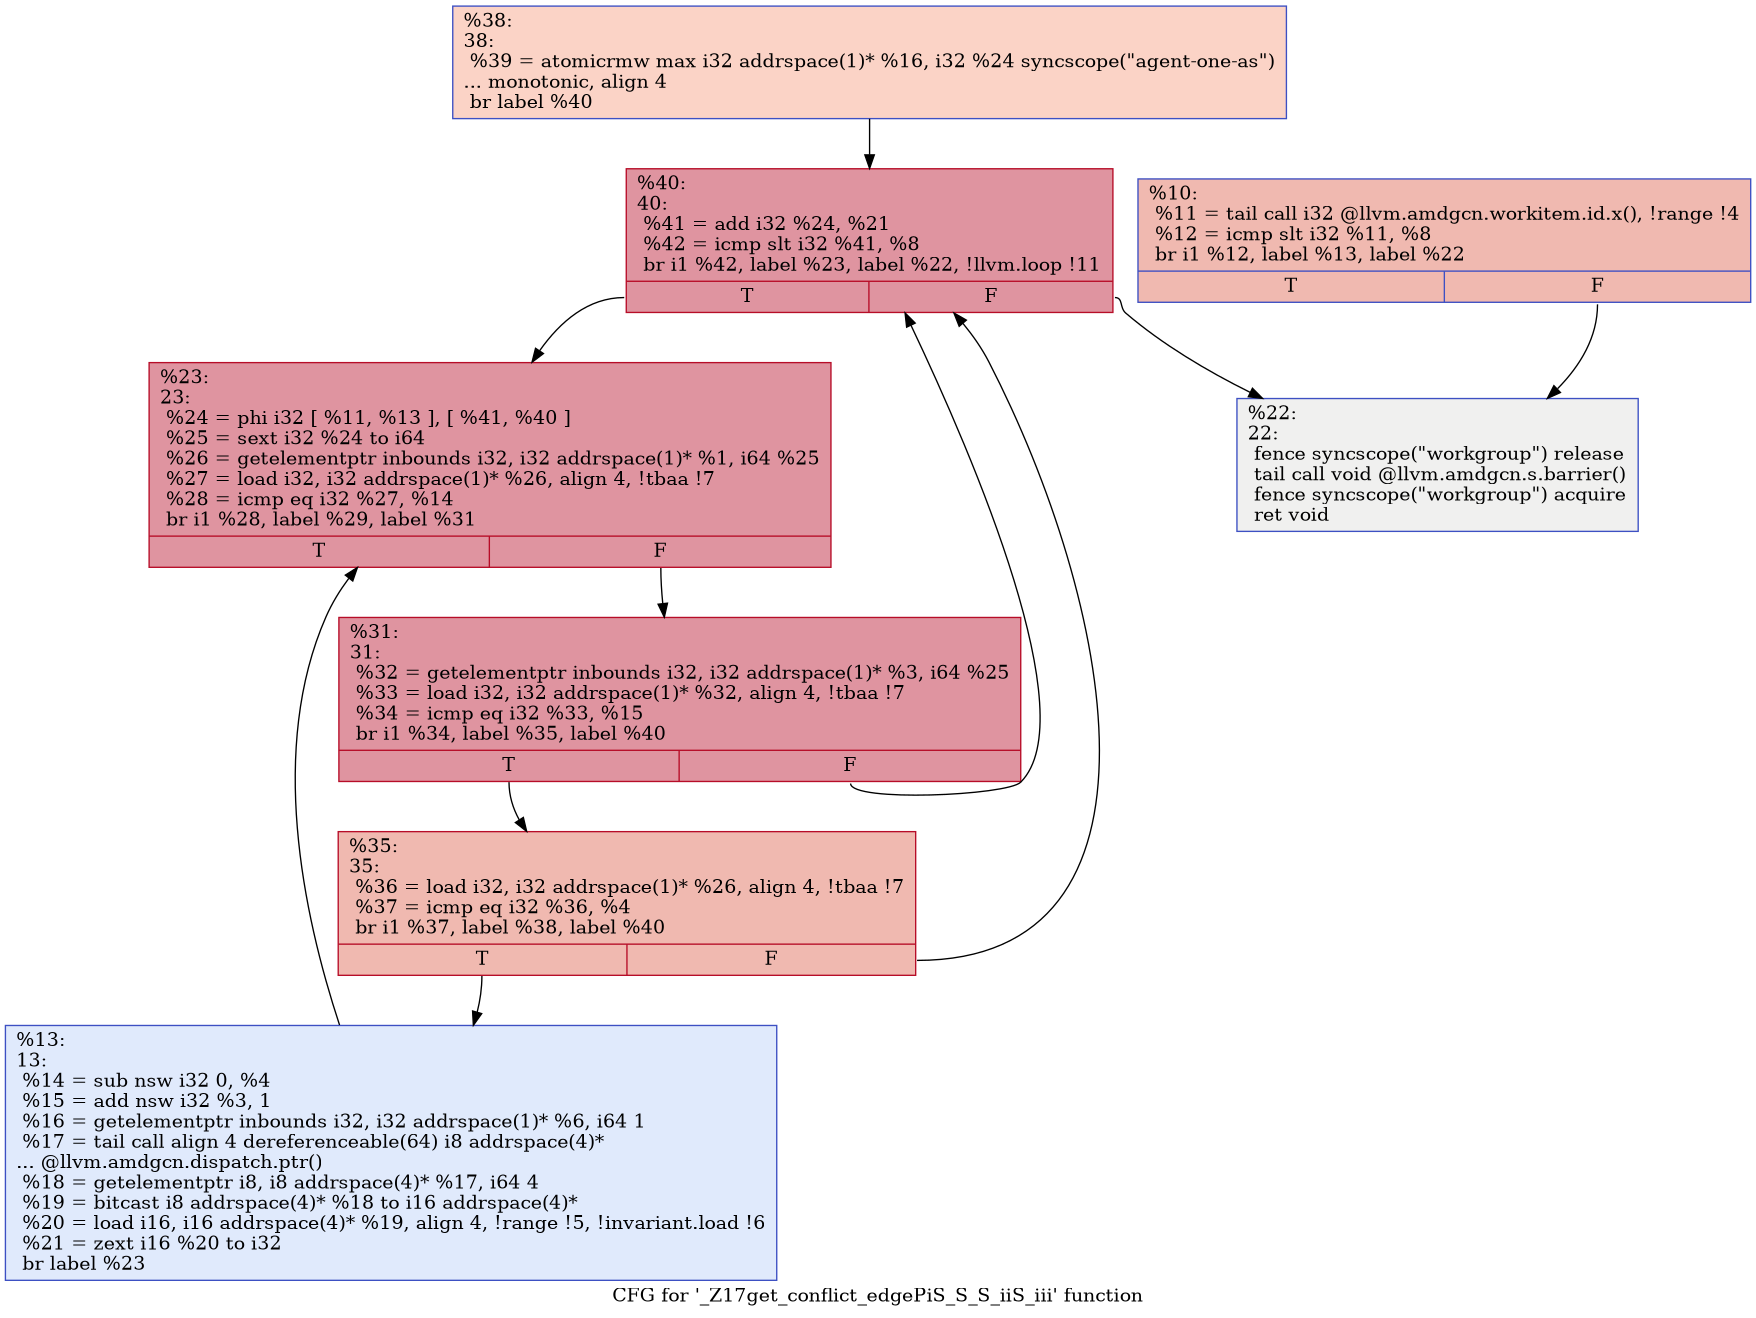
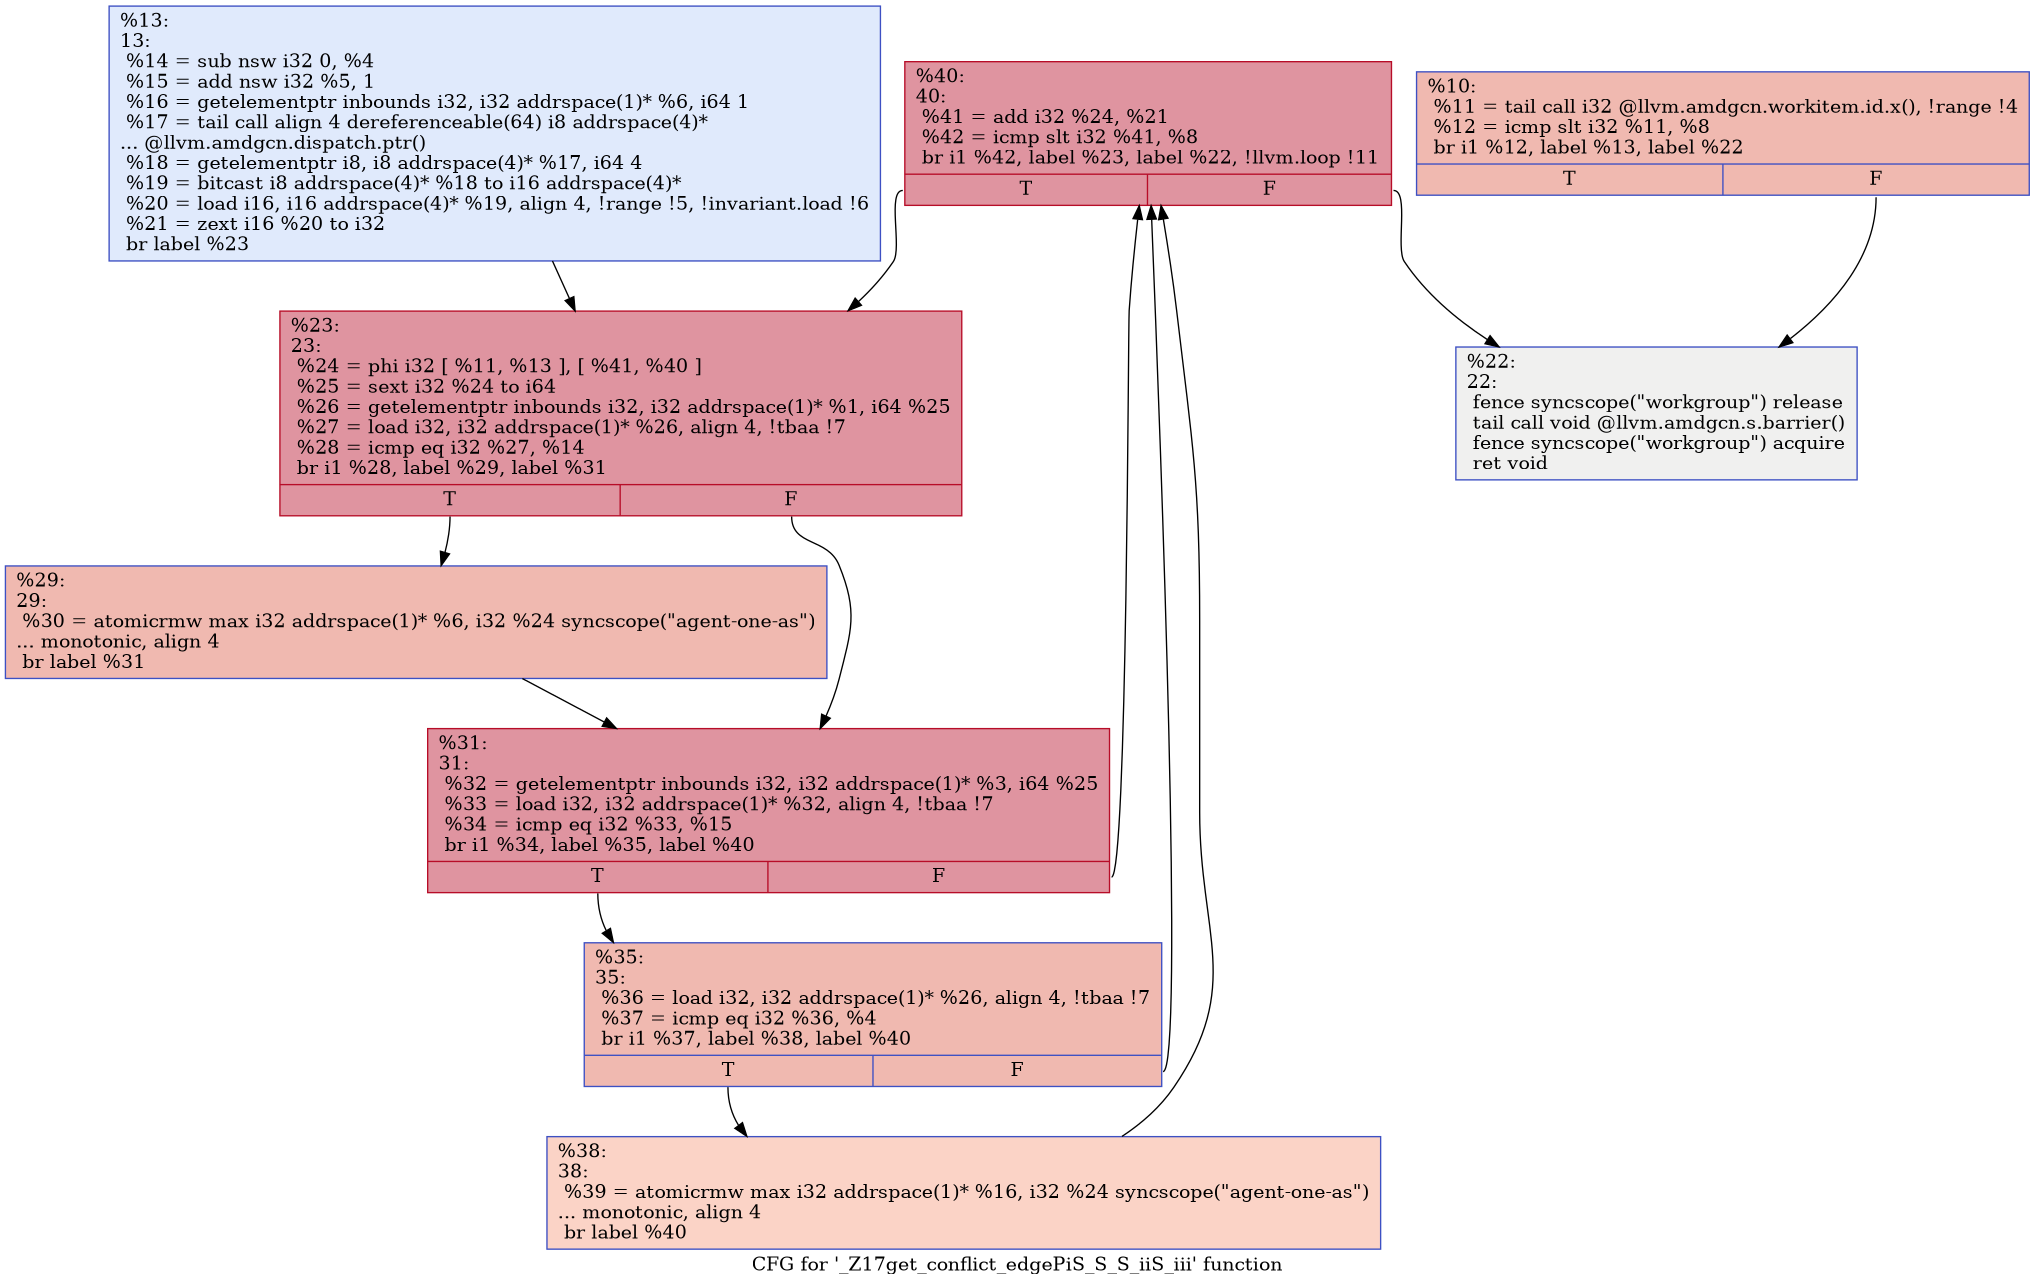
node "%29:": added
node "%35:": color #b70d28ff -> #3d50c3ff
edge "%35:" -> "%13:": now "%35:" -> "%38:"
node "%13:": text "%15 = add nsw i32 %3, 1" -> "%15 = add nsw i32 %5, 1"
